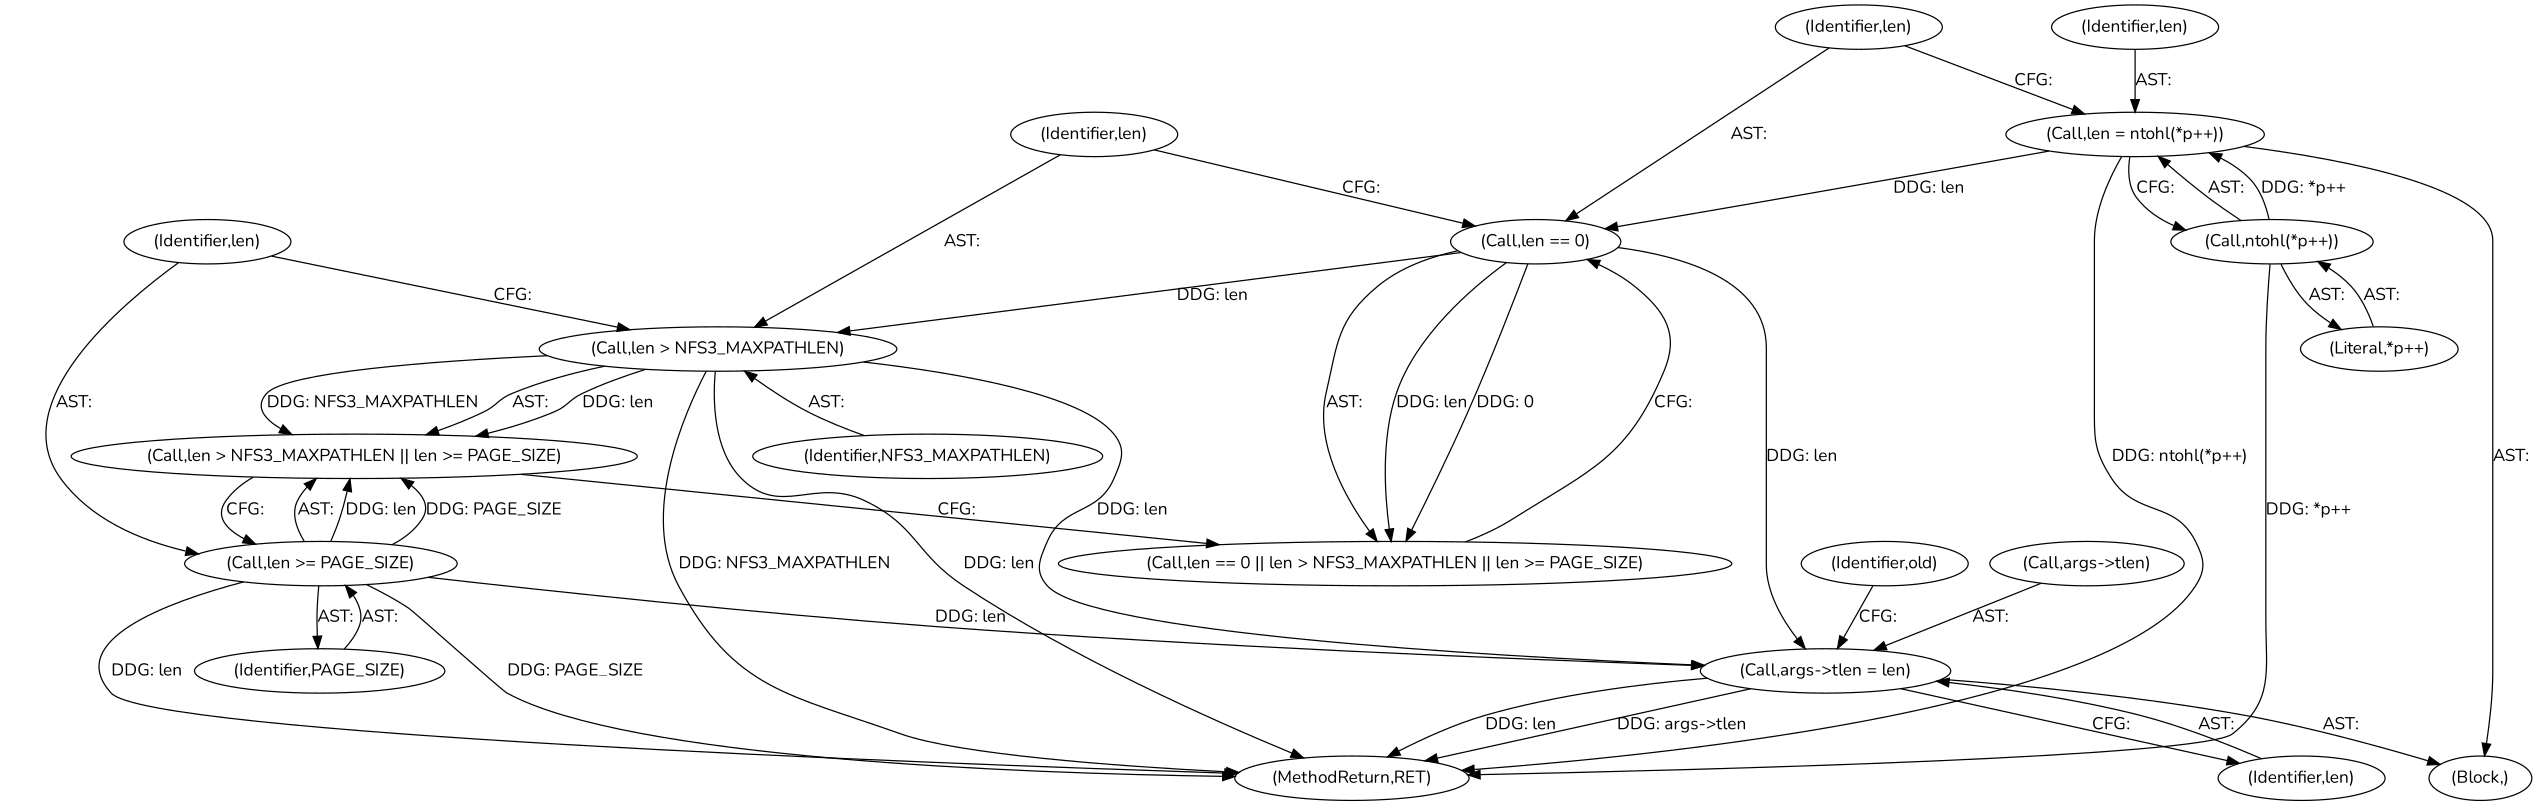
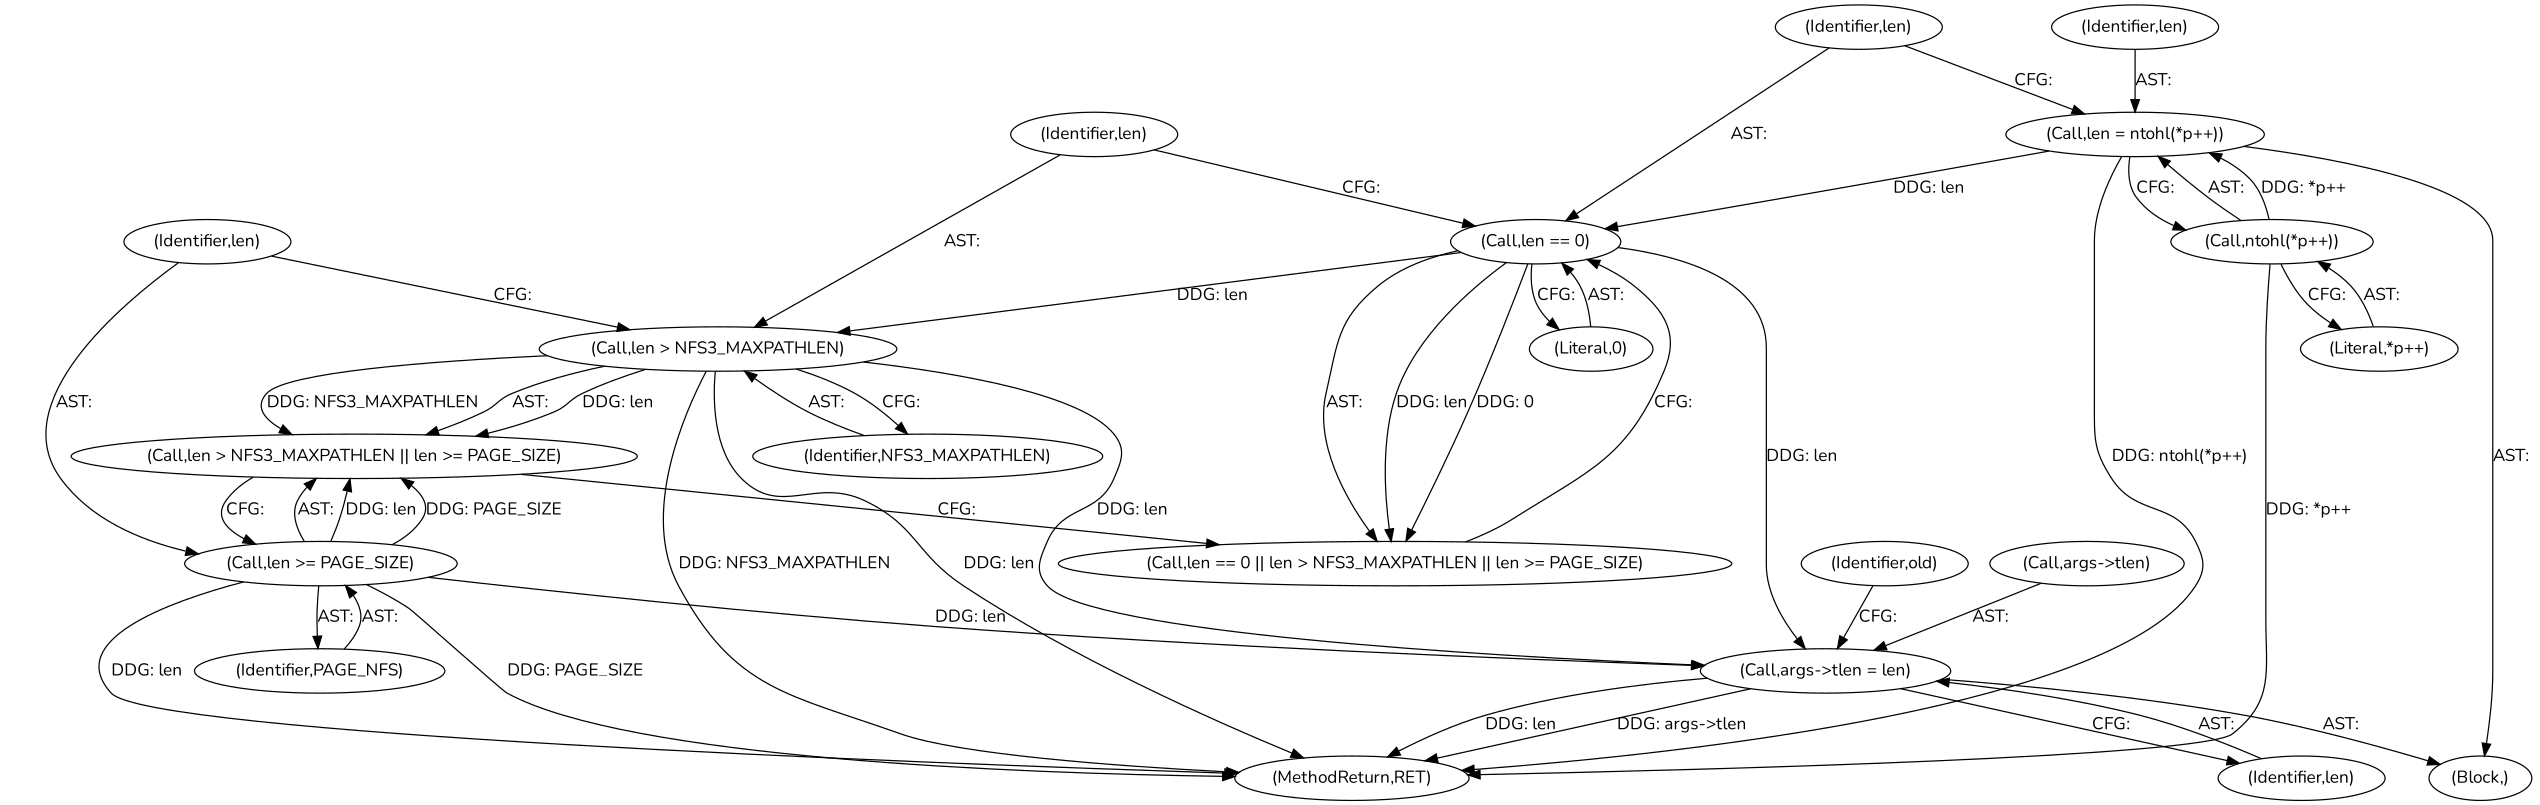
edge "(Call,ntohl(*p++))" -> "(Literal,*p++)": label "AST: " -> "CFG: "
node "(Literal,0)": added
edge "(Call,len > NFS3_MAXPATHLEN)" -> "(Identifier,NFS3_MAXPATHLEN)": added, label "CFG:"
node "(Identifier,PAGE_SIZE)": label "(Identifier,PAGE_SIZE)" -> "(Identifier,PAGE_NFS)"
